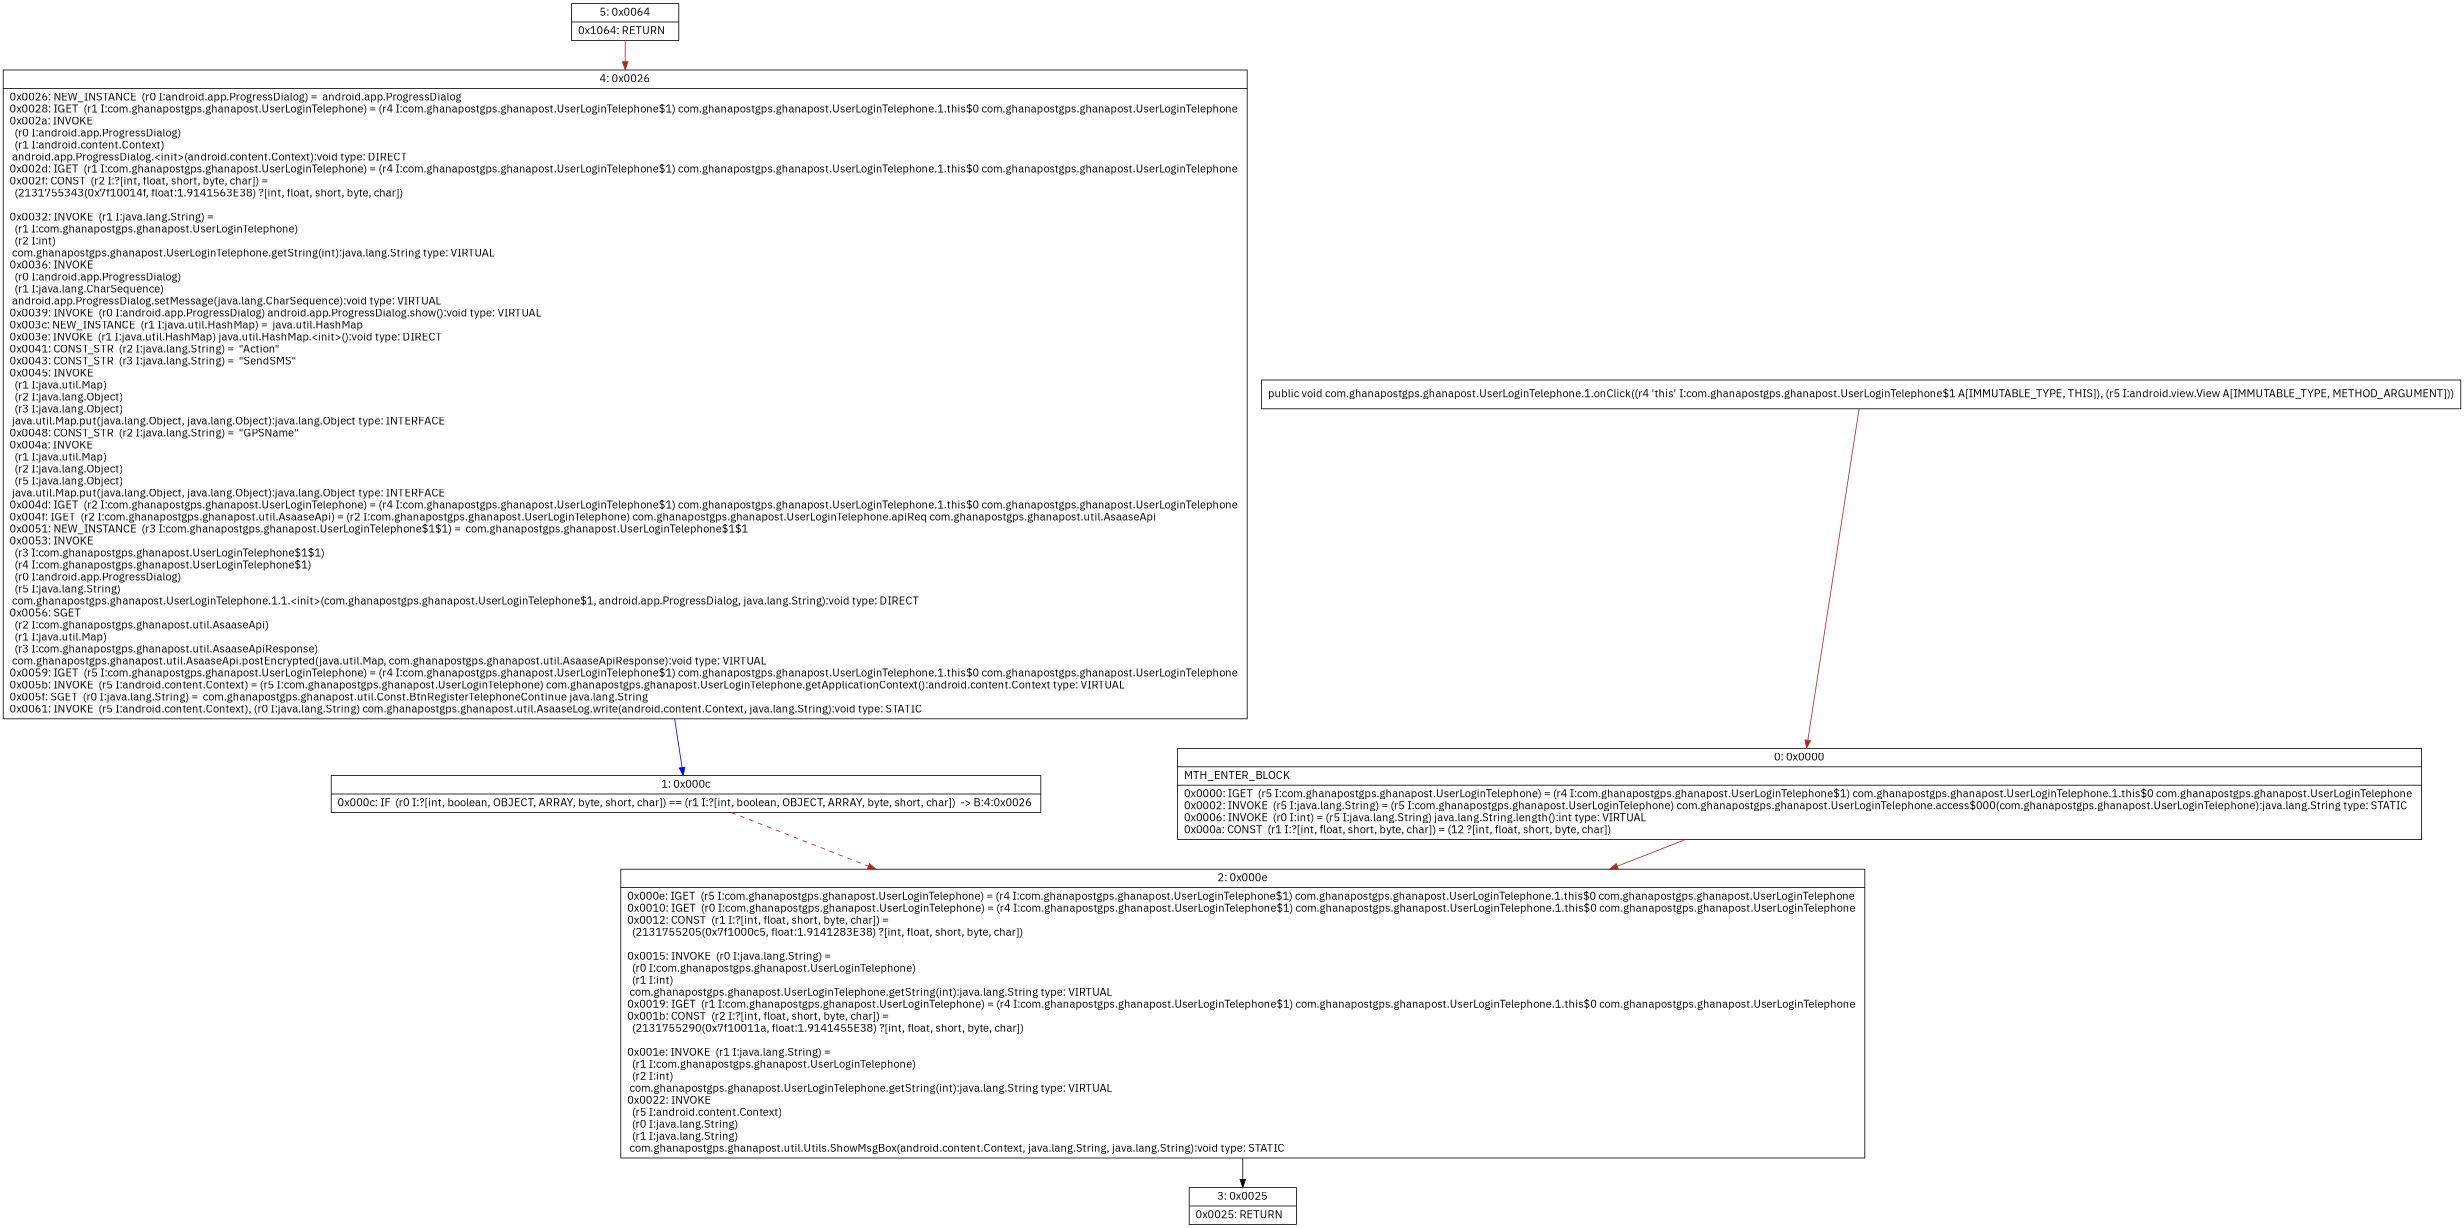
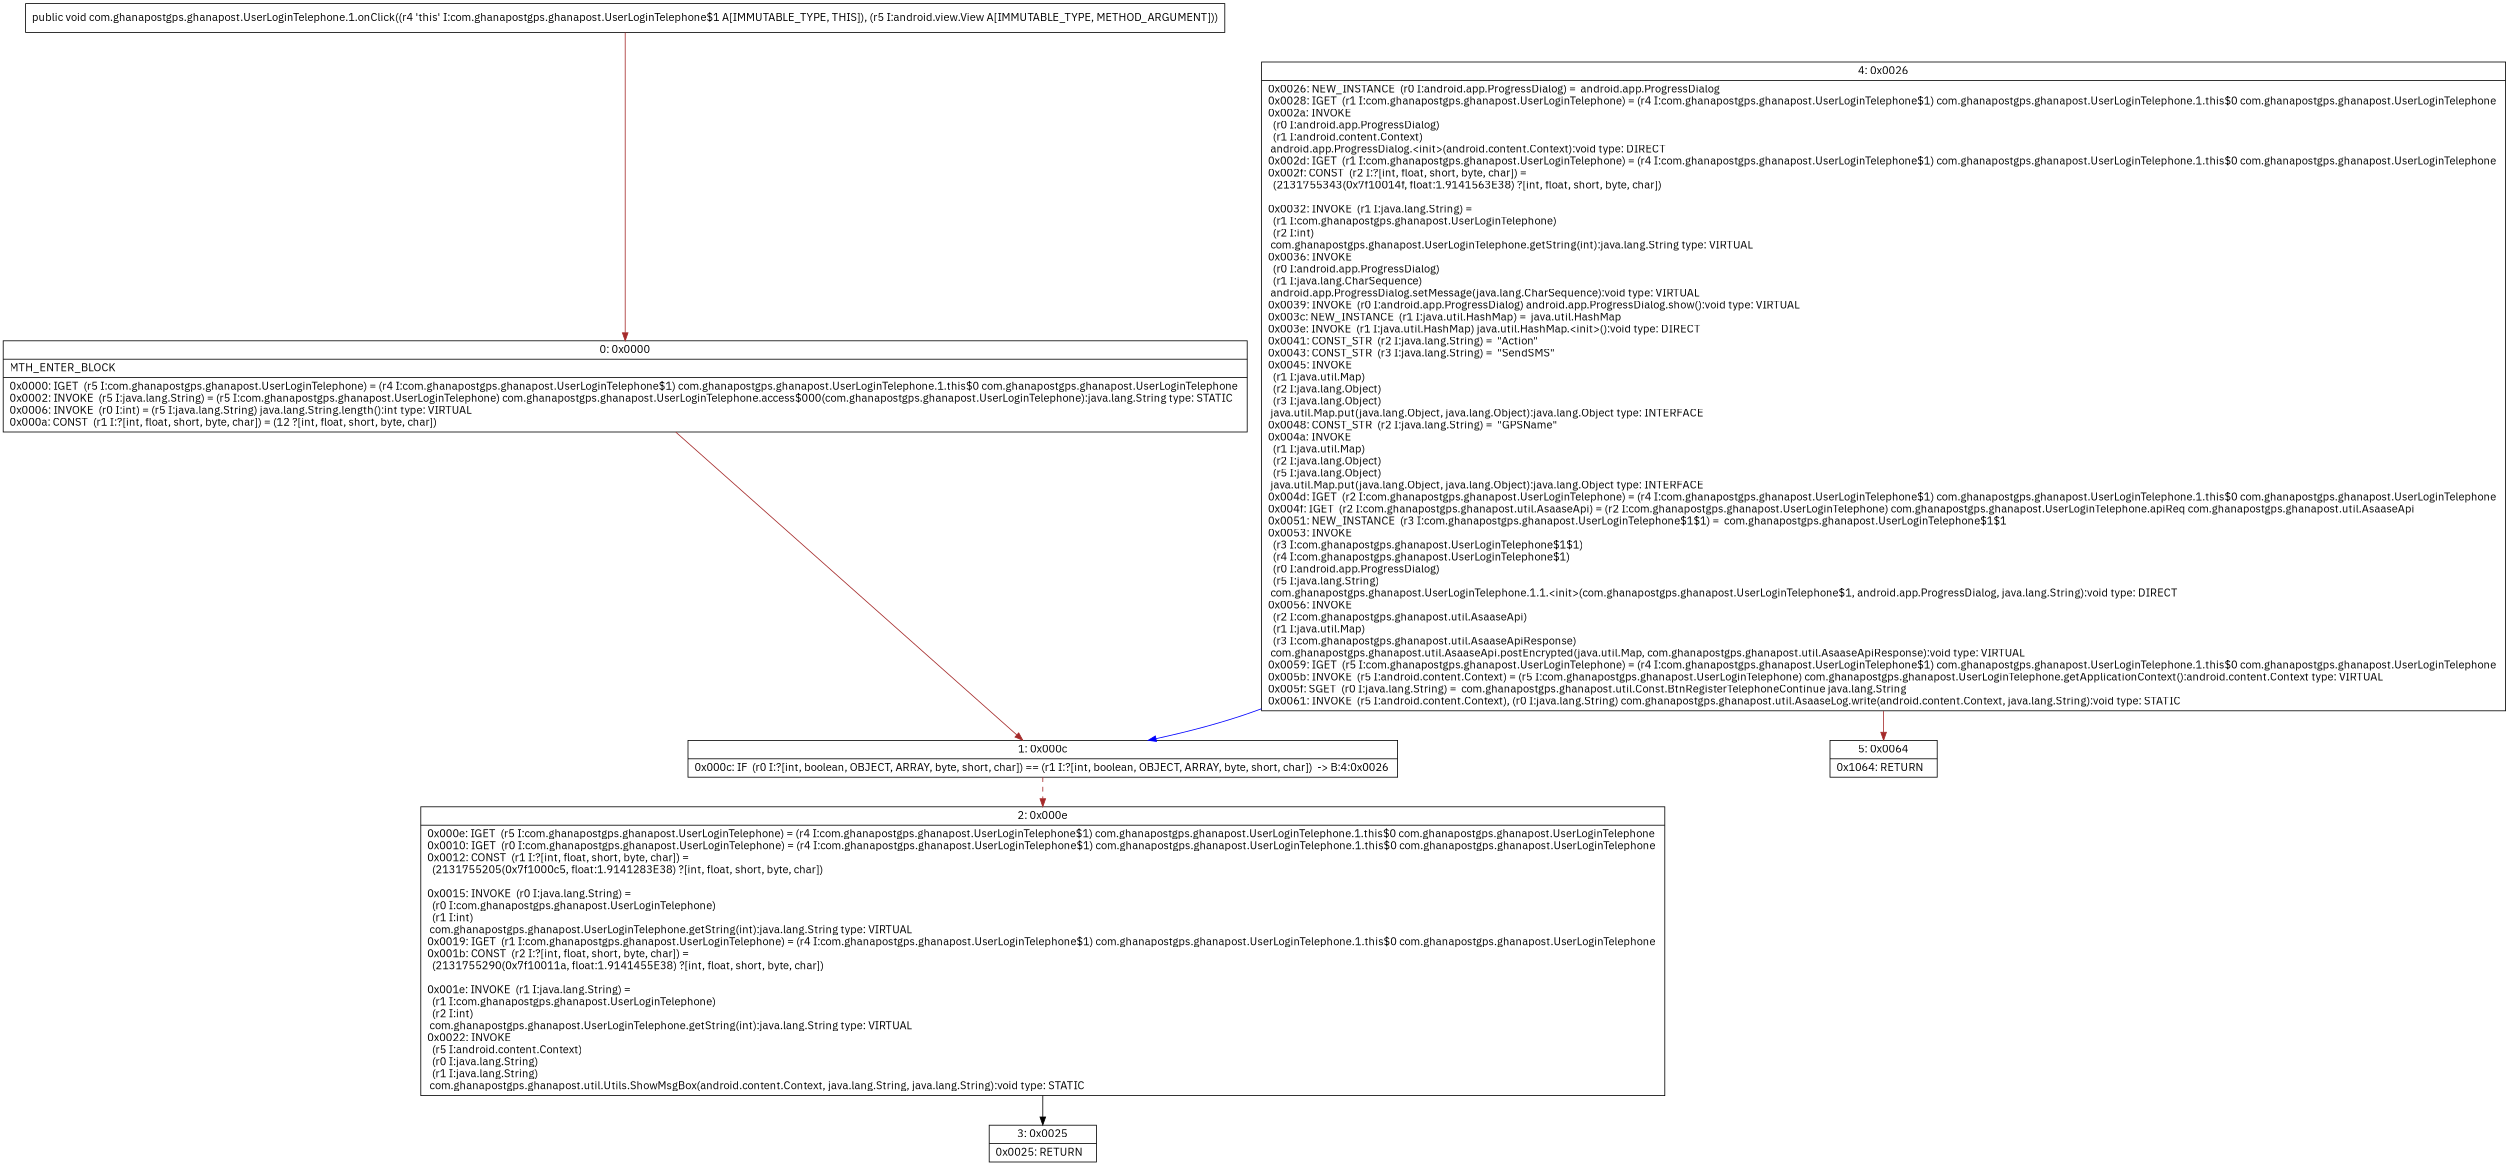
edge "5: 0x0064" -> "4: 0x0026": reversed
node "4: 0x0026": text "0x0056: SGET" -> "0x0056: INVOKE"
edge "0: 0x0000" -> "2: 0x000e": now "0: 0x0000" -> "1: 0x000c"
